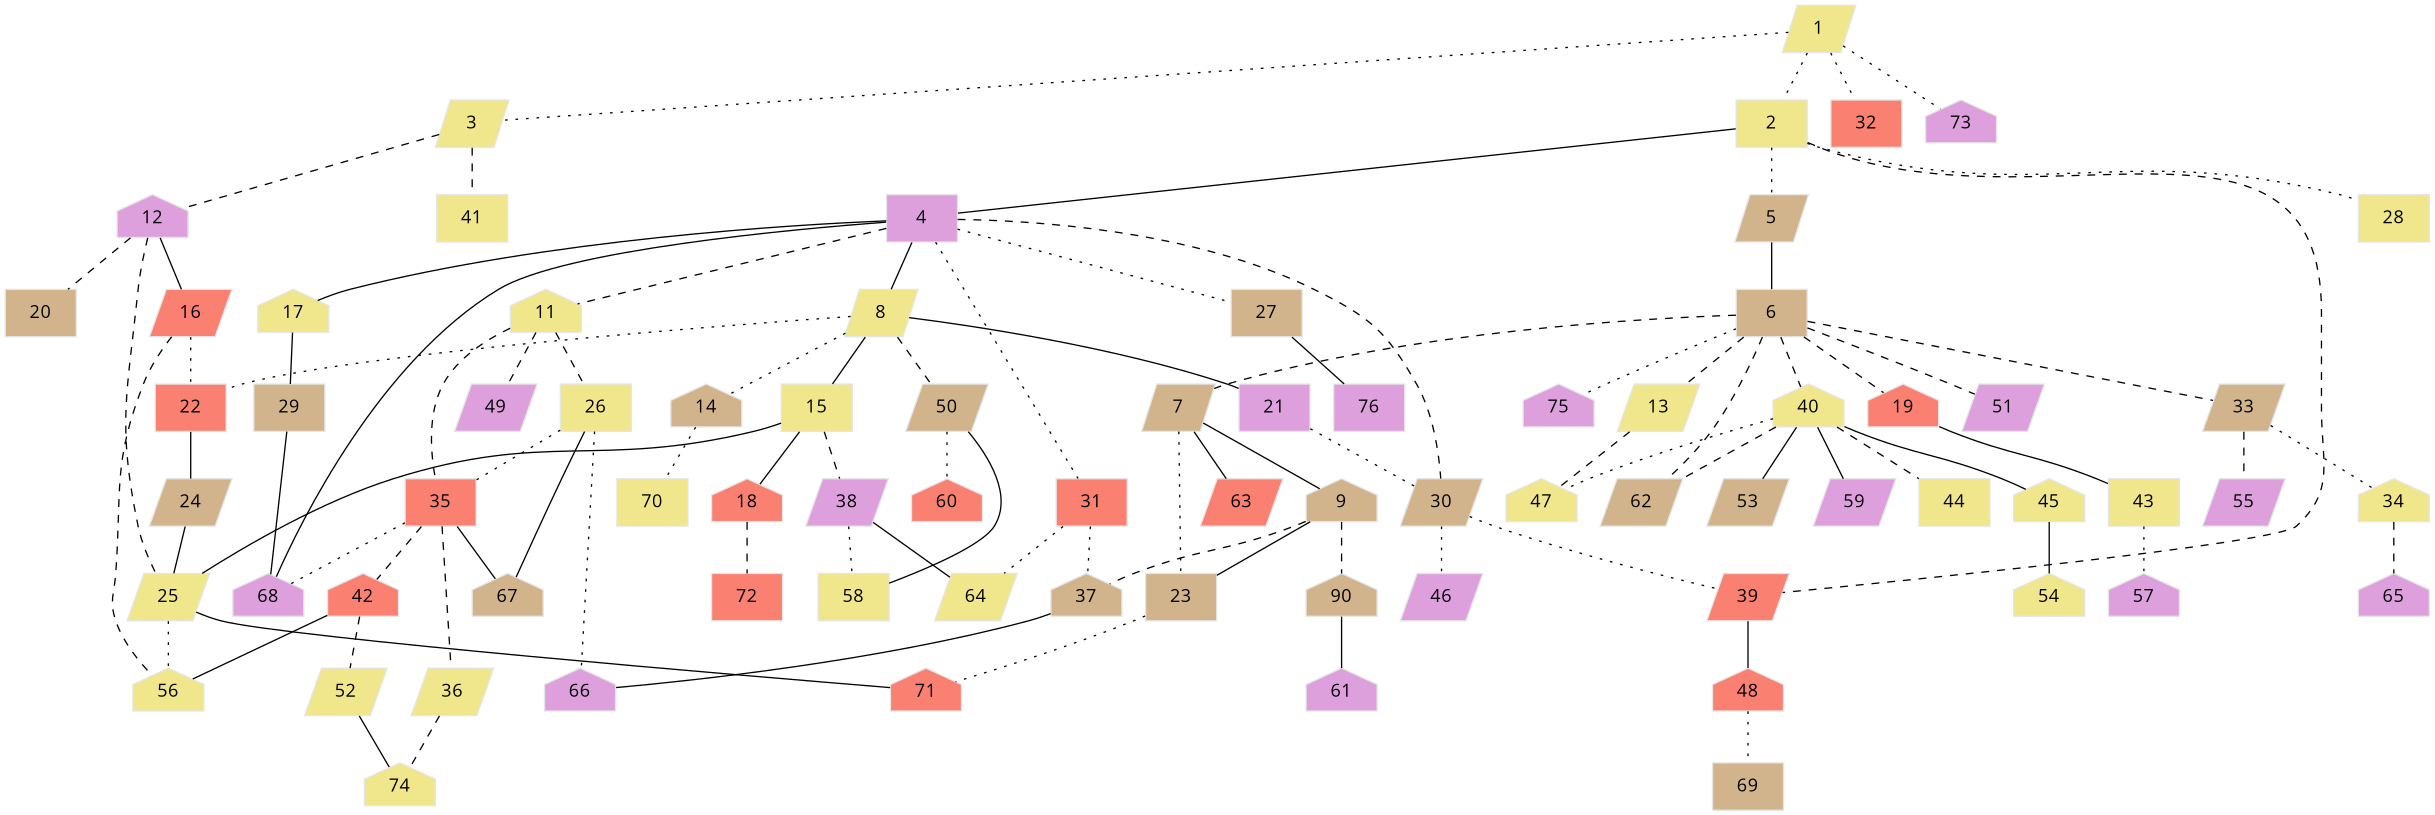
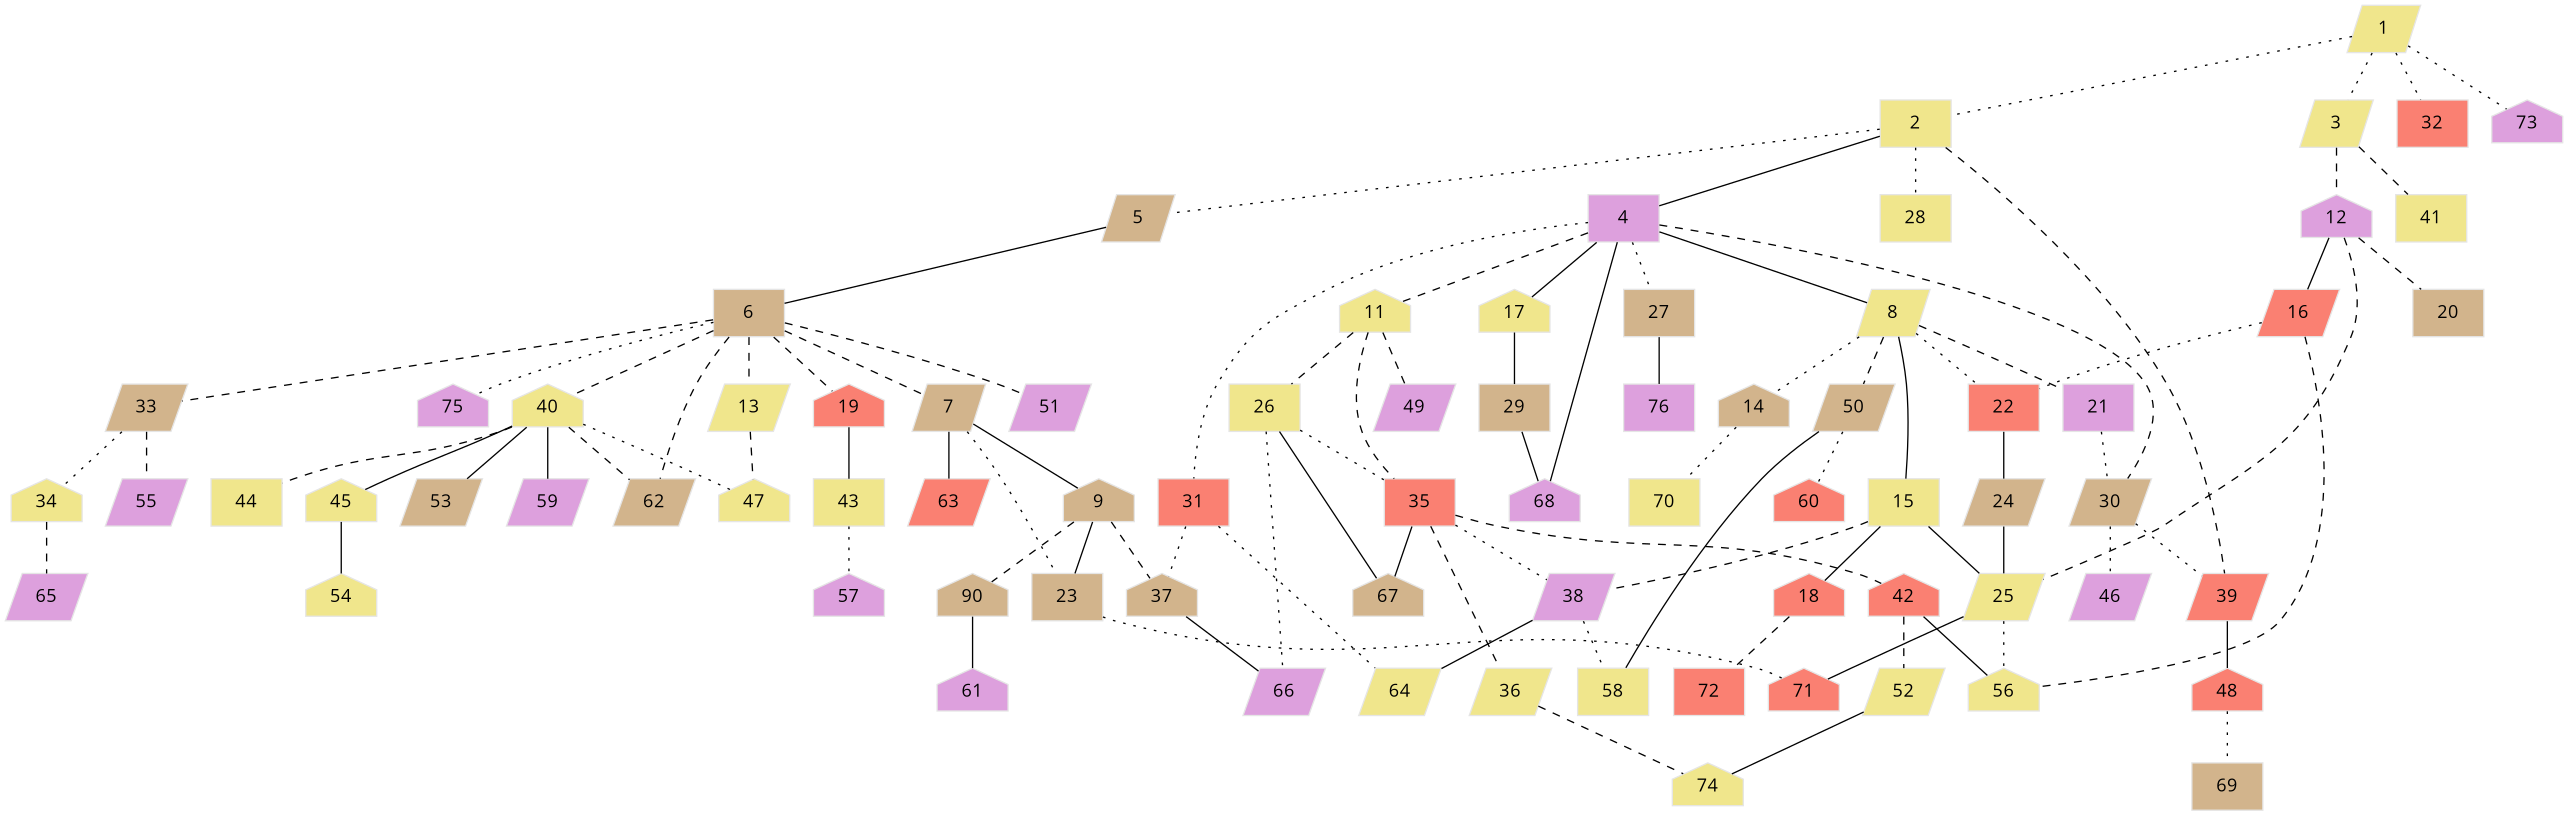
edge "8" -- "21": style solid -> dashed
edge "35" -- "68": now "35" -- "38"
node "65": shape house -> parallelogram
node "66": shape house -> parallelogram
